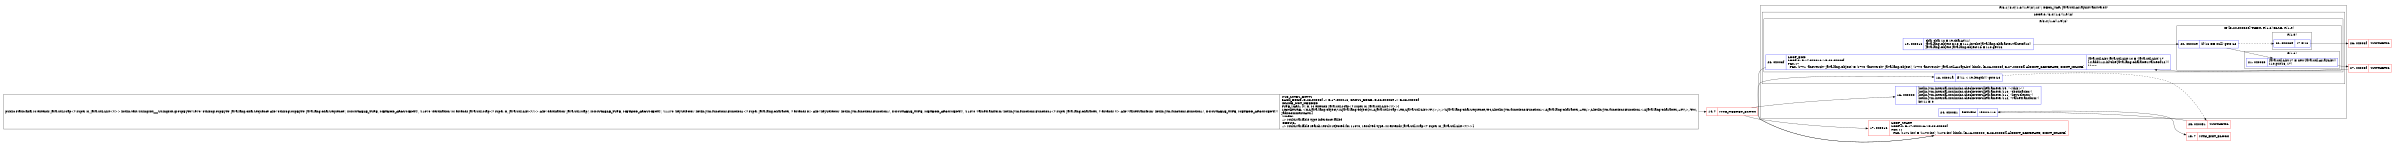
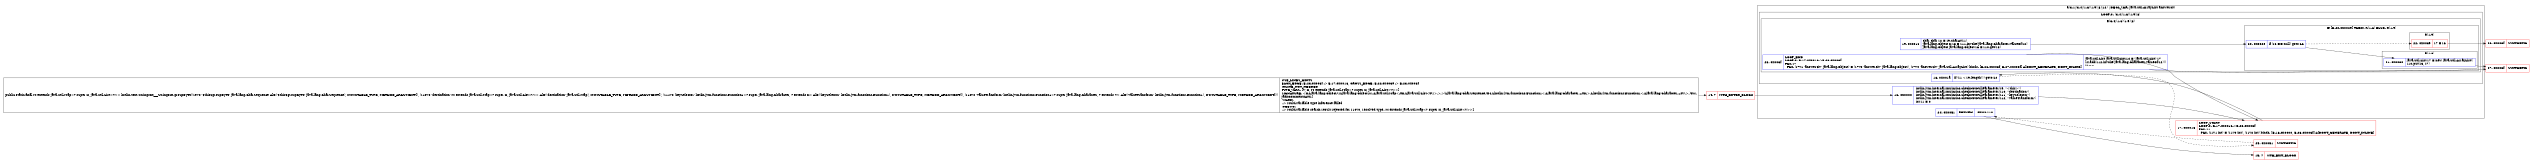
node "22: 0x003e": color blue -> red
edge "27: 0x003f" -> "23: 0x003f": reversed
node "14: ?": text "MTH_NEEDED_BLOCK" -> "MTH_ENTER_BLOCK"
edge "25: 0x0051" -> "24: 0x0051": style solid -> dashed
edge "14: ?" -> "17: 0x0016": now "16: 0x0000" -> "17: 0x0016"
